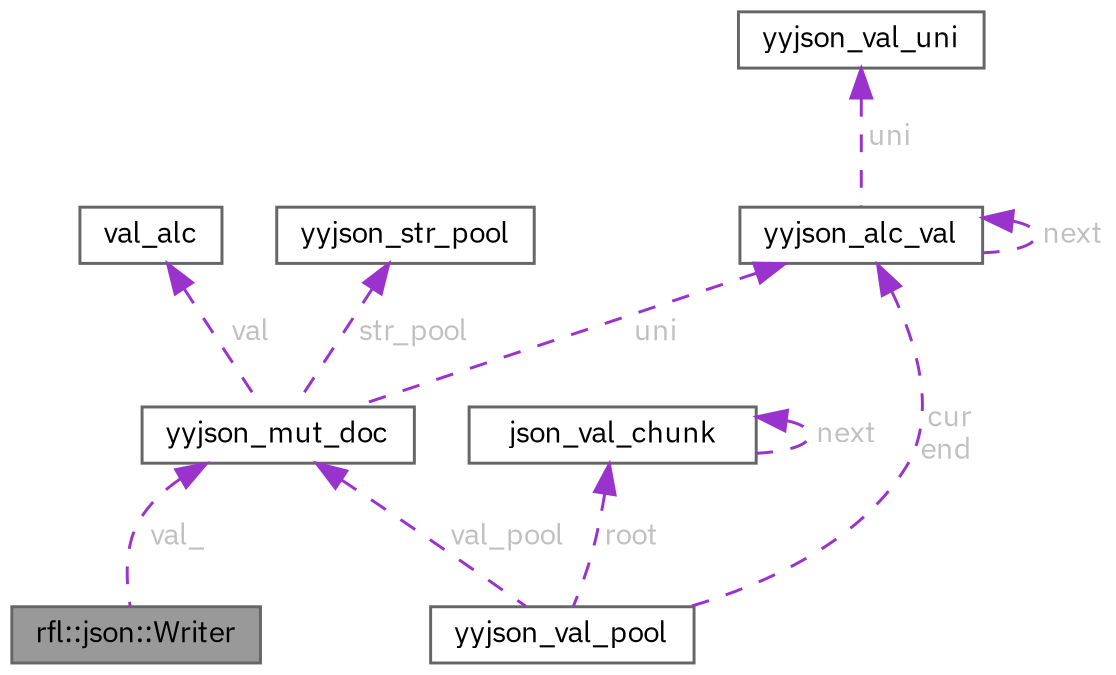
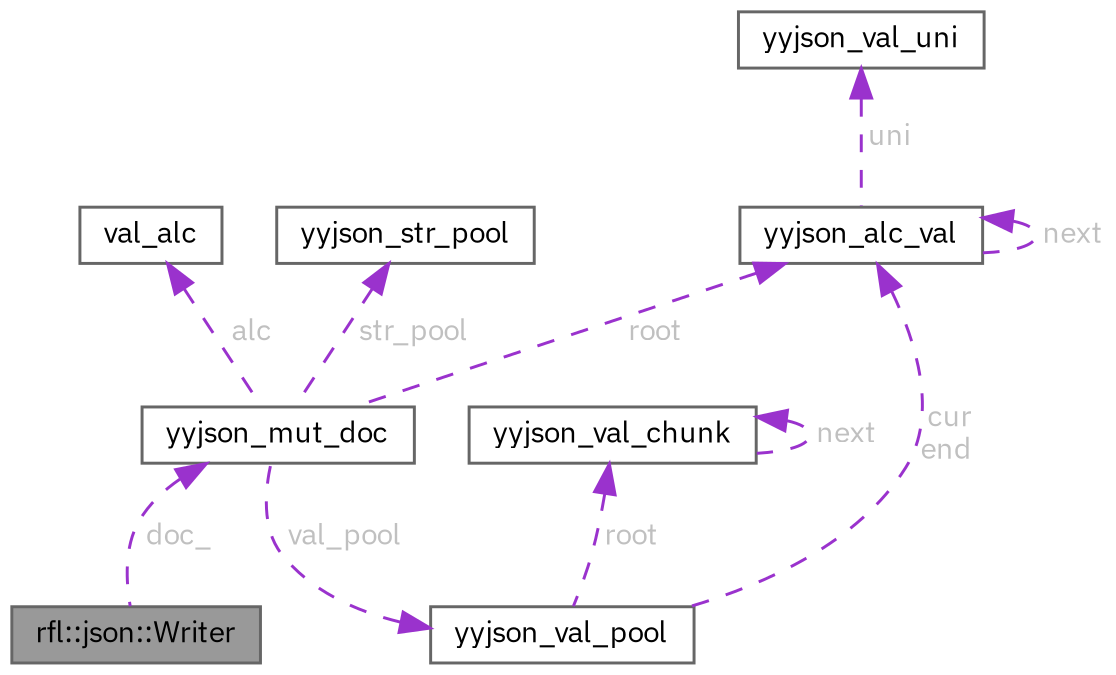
edge "yyjson_mut_doc" -> "val_alc": label " val" -> " alc"
edge "yyjson_mut_doc" -> "yyjson_alc_val": label " uni" -> " root"
node "json_val_chunk": label "json_val_chunk" -> "yyjson_val_chunk"
edge "rfl::json::Writer" -> "yyjson_mut_doc": label " val_" -> " doc_"
edge "yyjson_val_pool" -> "yyjson_mut_doc": reversed
